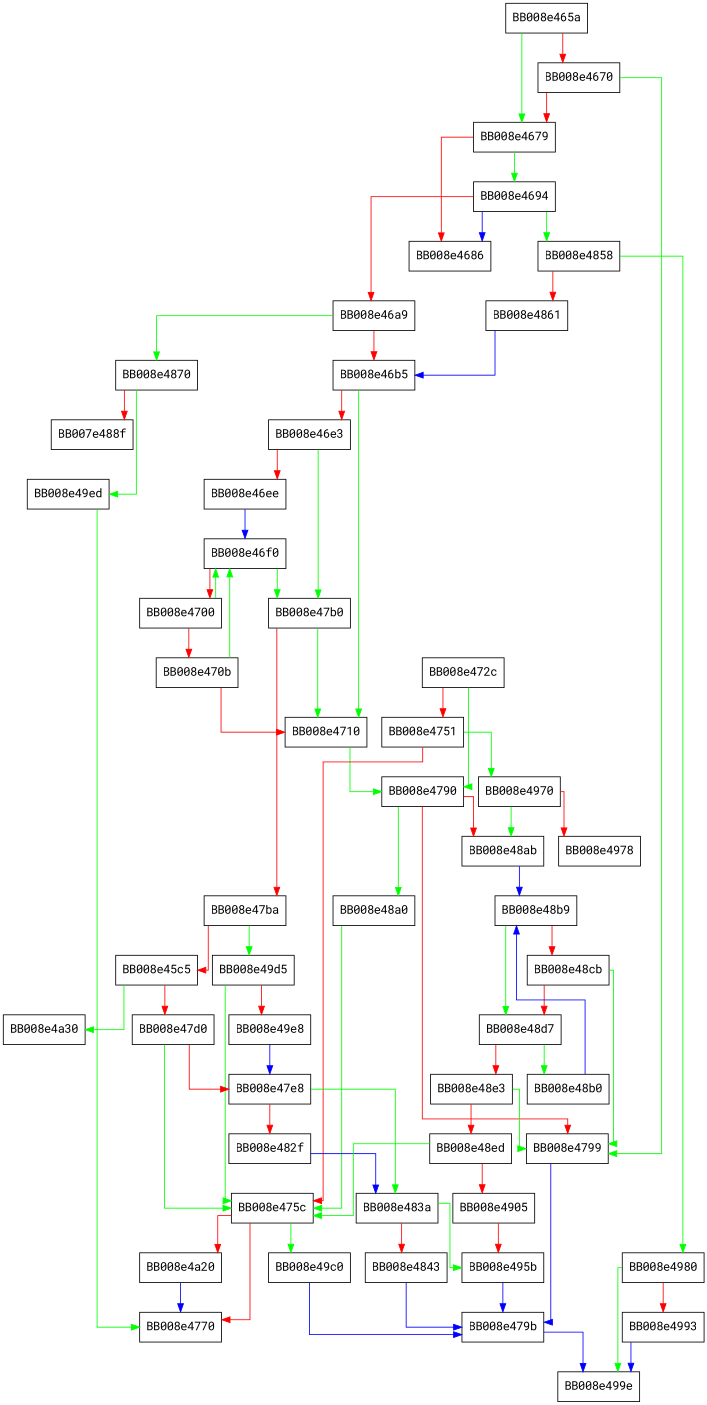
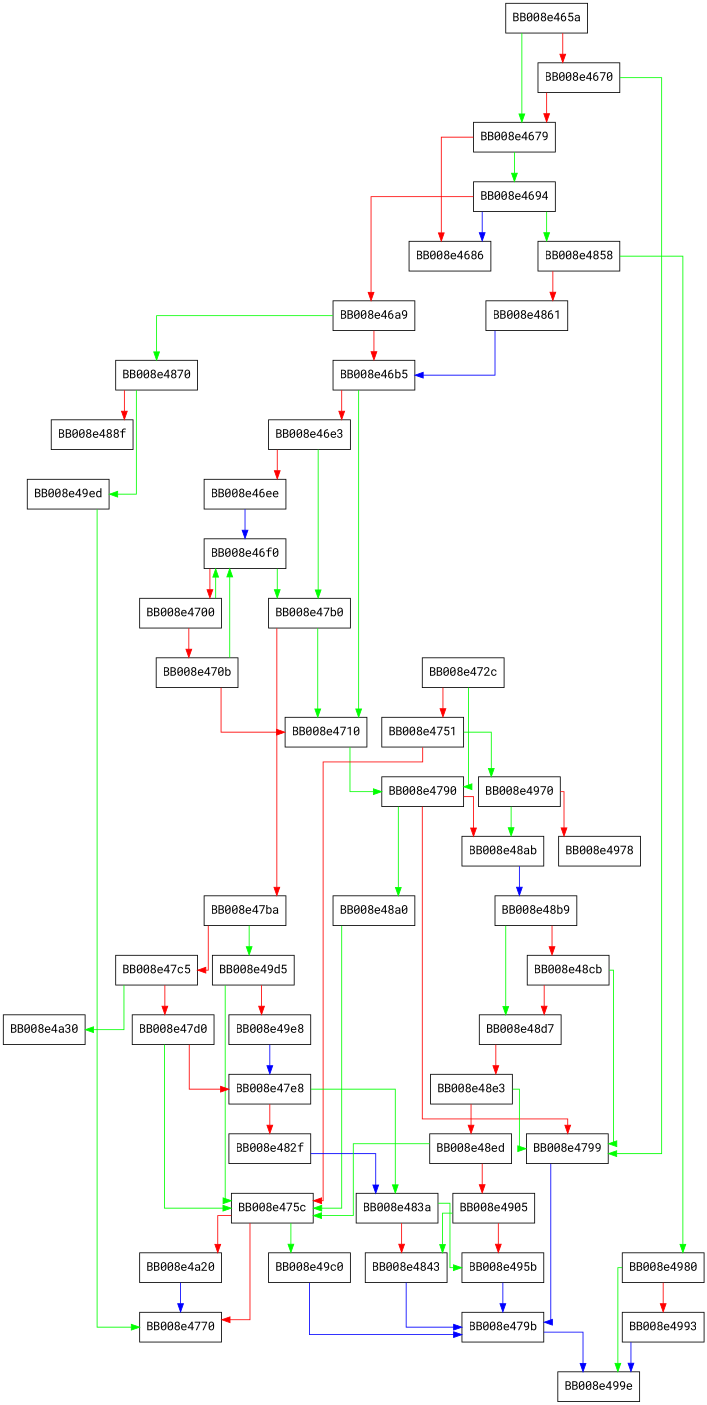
node "BB007e488f": label "BB007e488f" -> "BB008e488f"
node "BB008e45c5": label "BB008e45c5" -> "BB008e47c5"
node "BB008e48b0": removed
edge "BB008e4905" -> "BB008e4843": added
